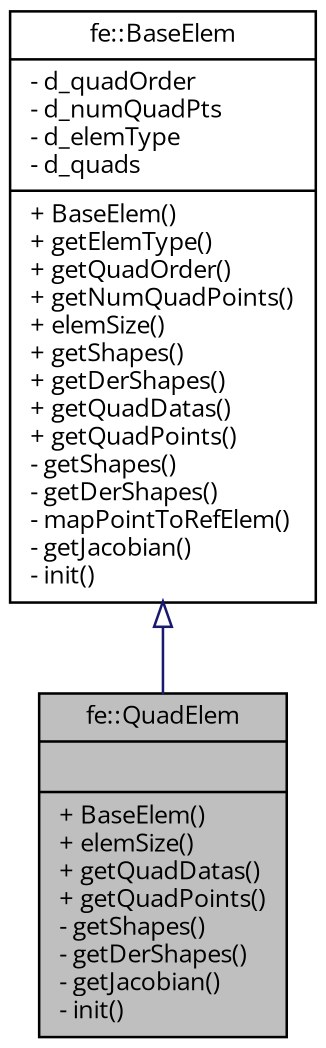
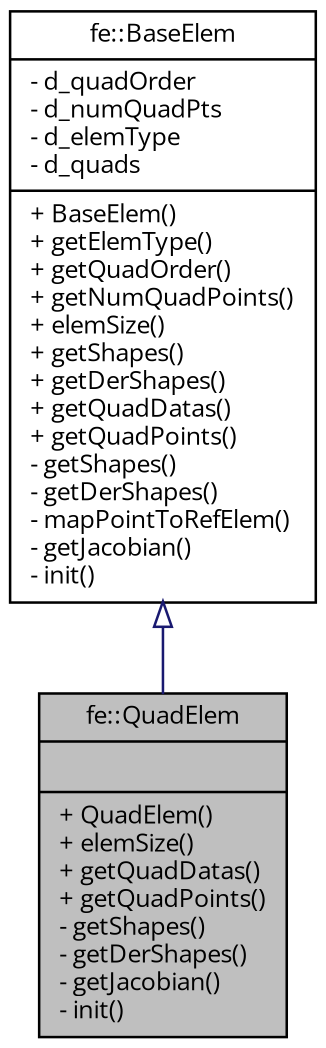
node "fe::QuadElem": text "+ BaseElem()" -> "+ QuadElem()"
